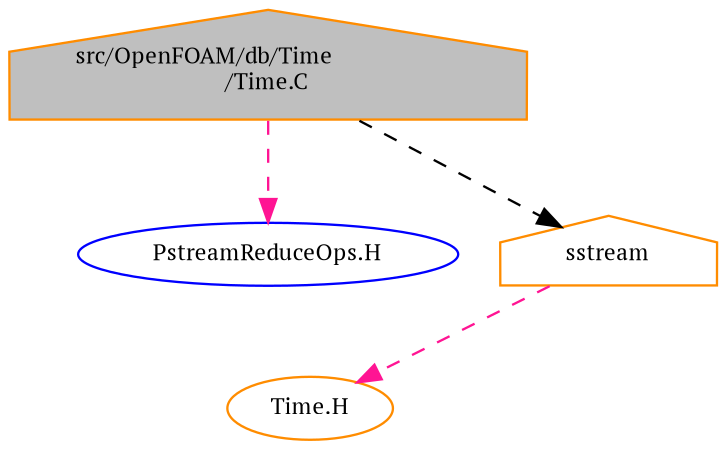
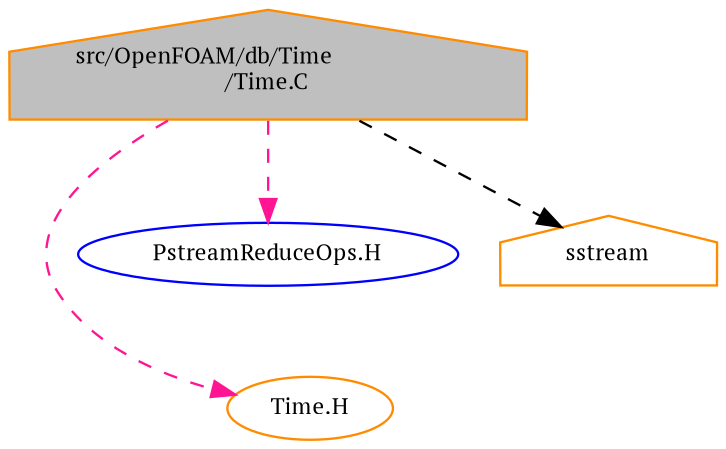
edge "sstream" -> "Time.H": now "src/OpenFOAM/db/Time /Time.C" -> "Time.H"
